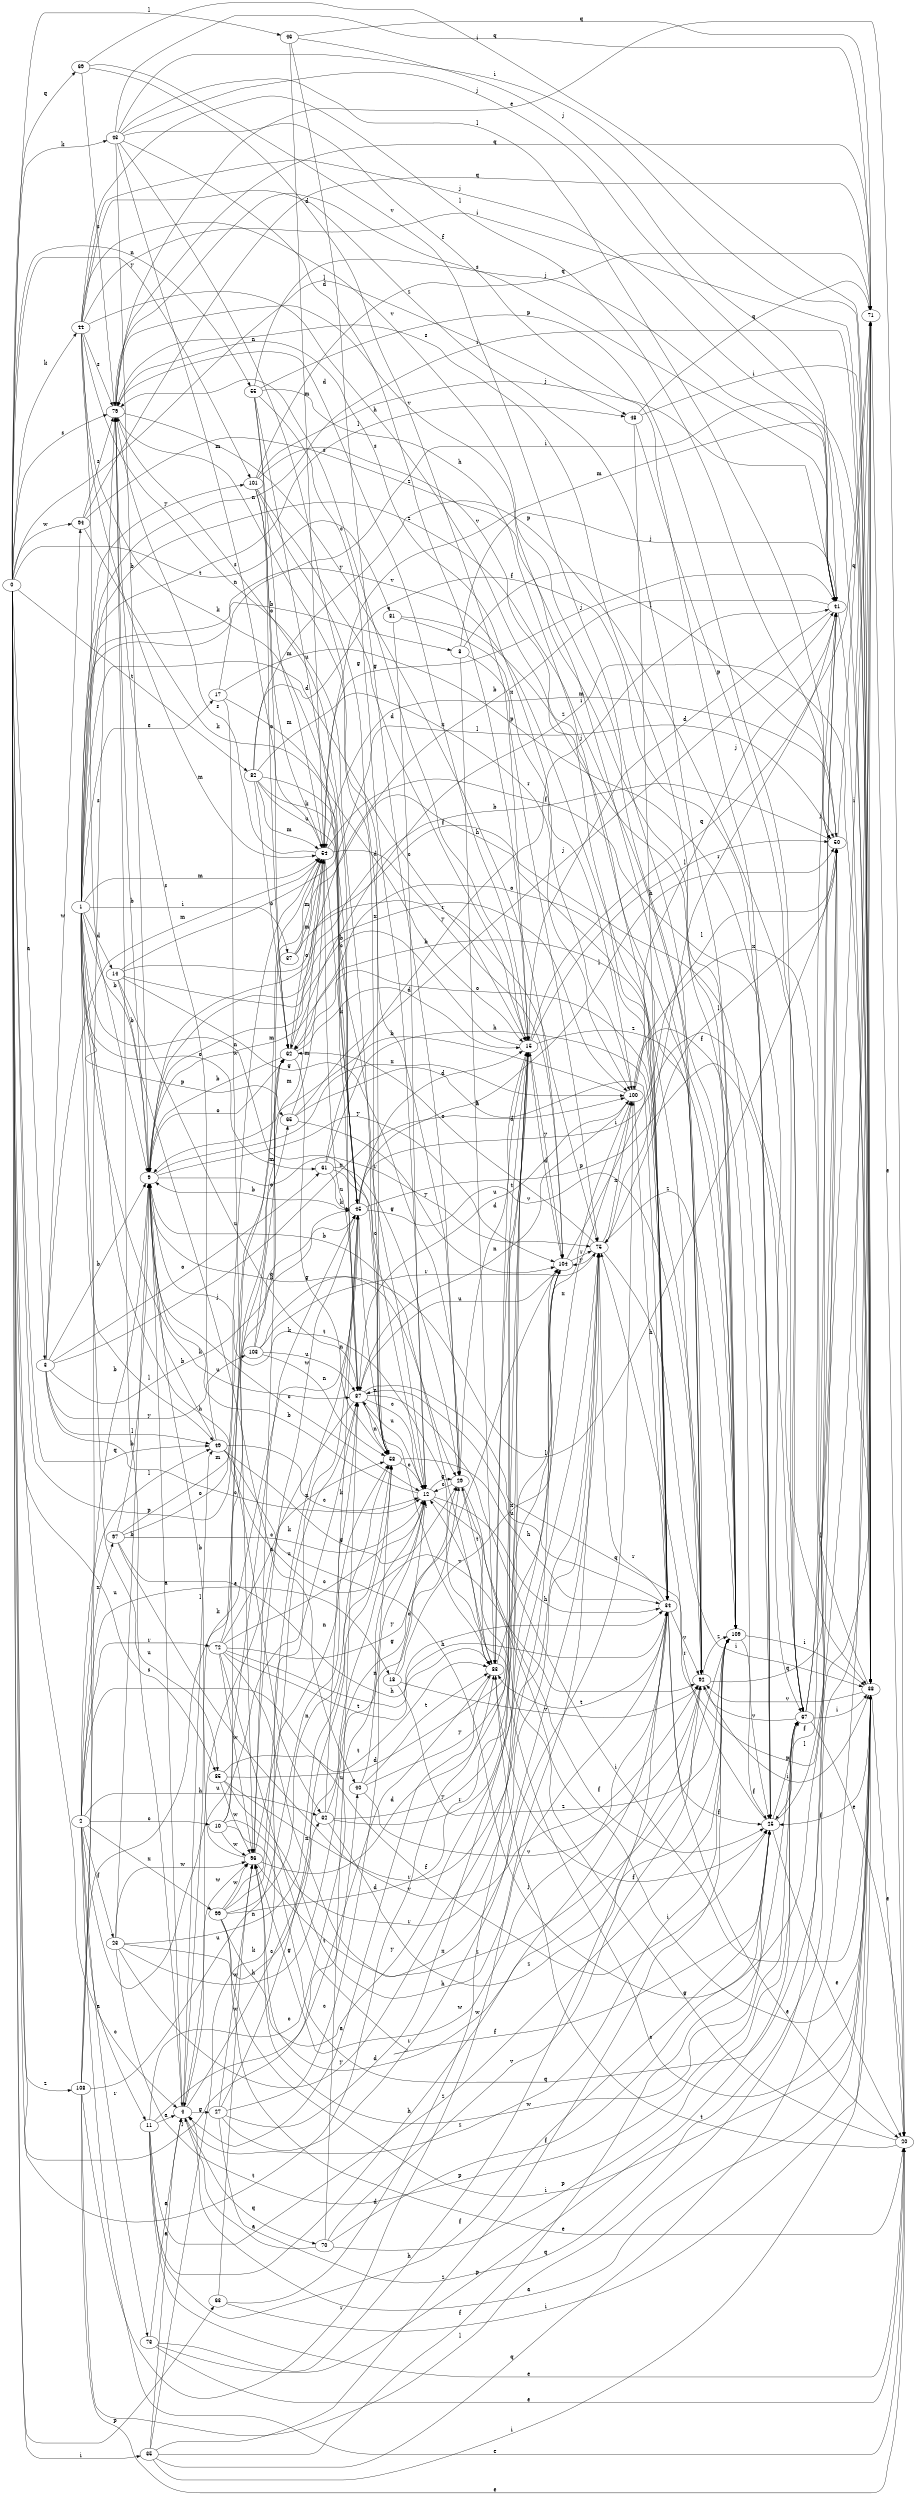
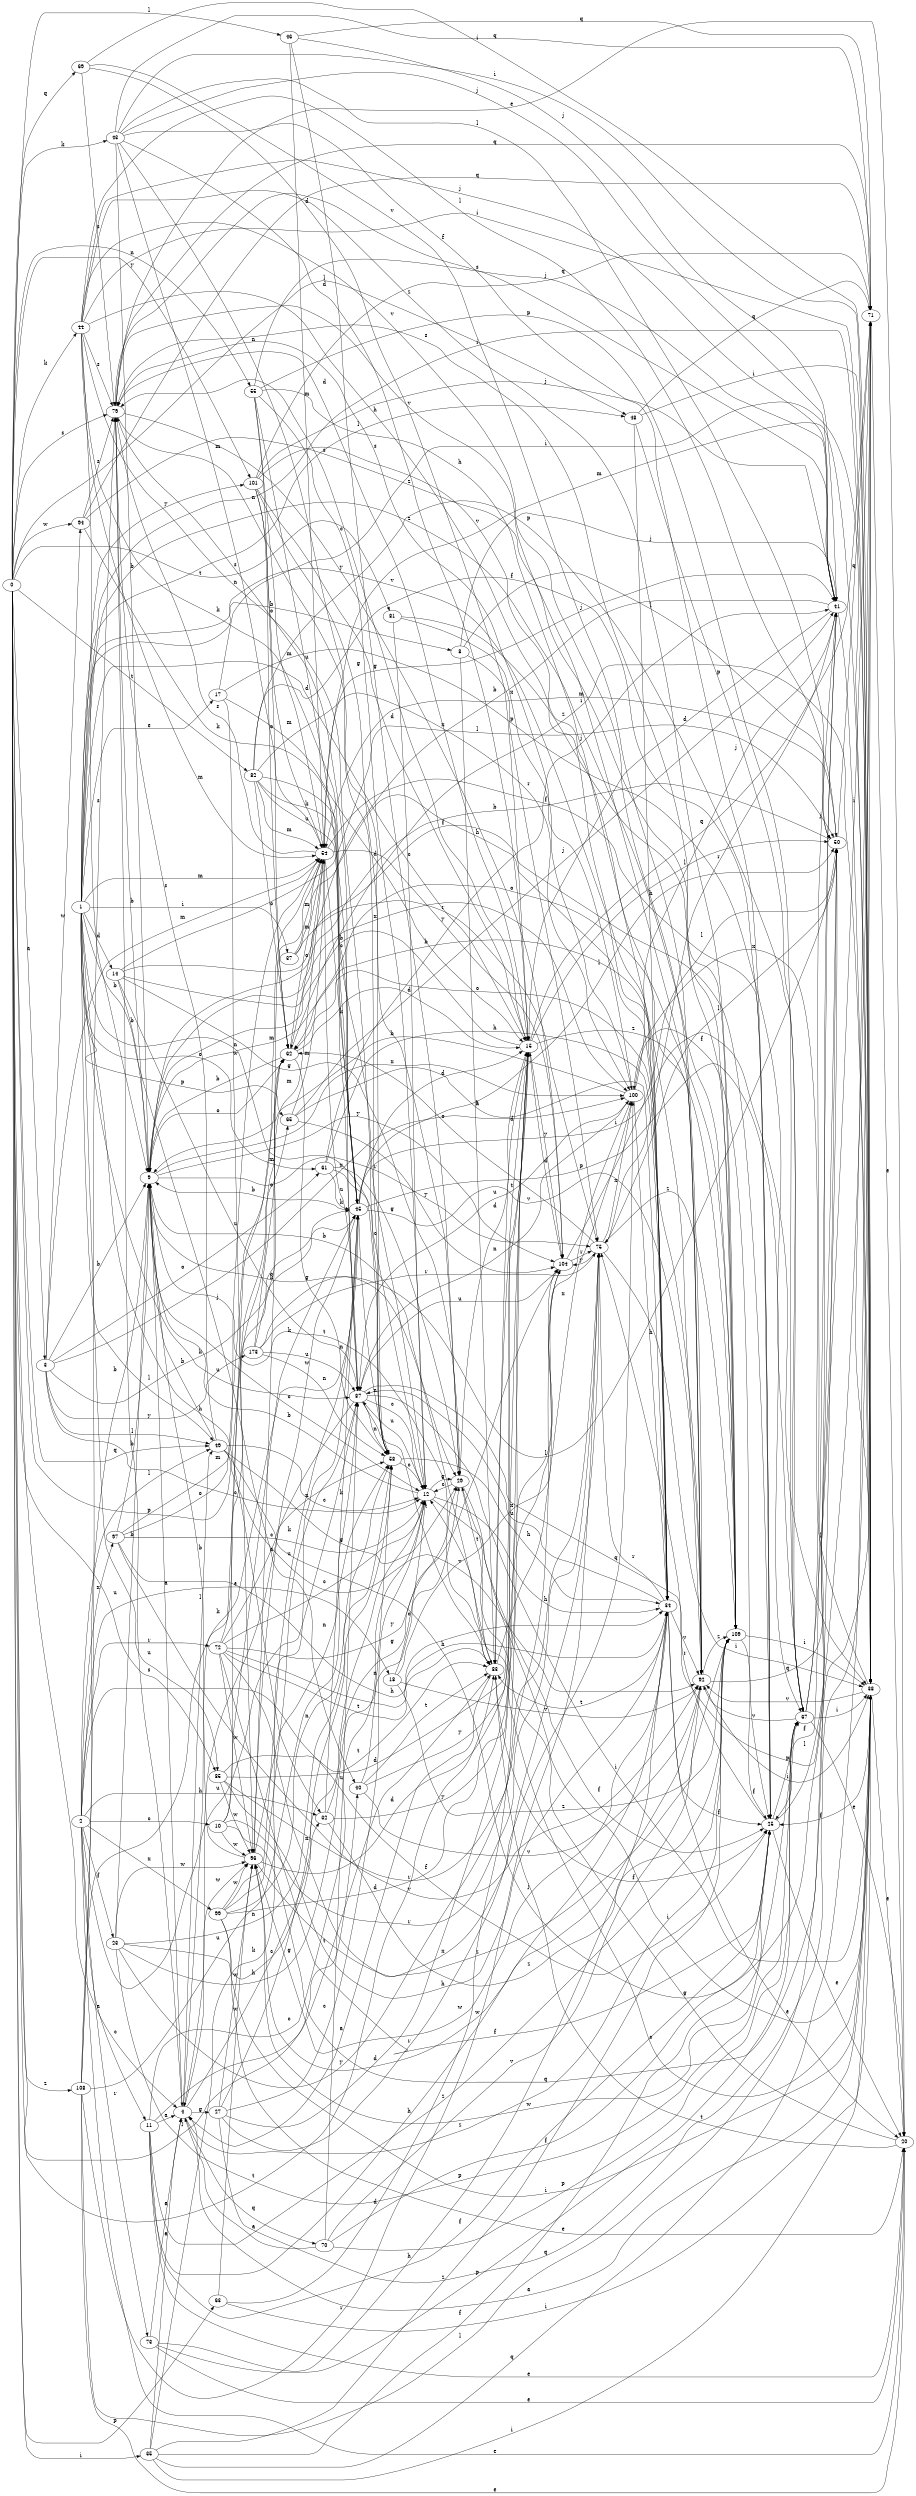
node "103": label "103" -> "173"
edge "32" -> "75": removed, label "r"
edge "99" -> "104": removed, label "y"
